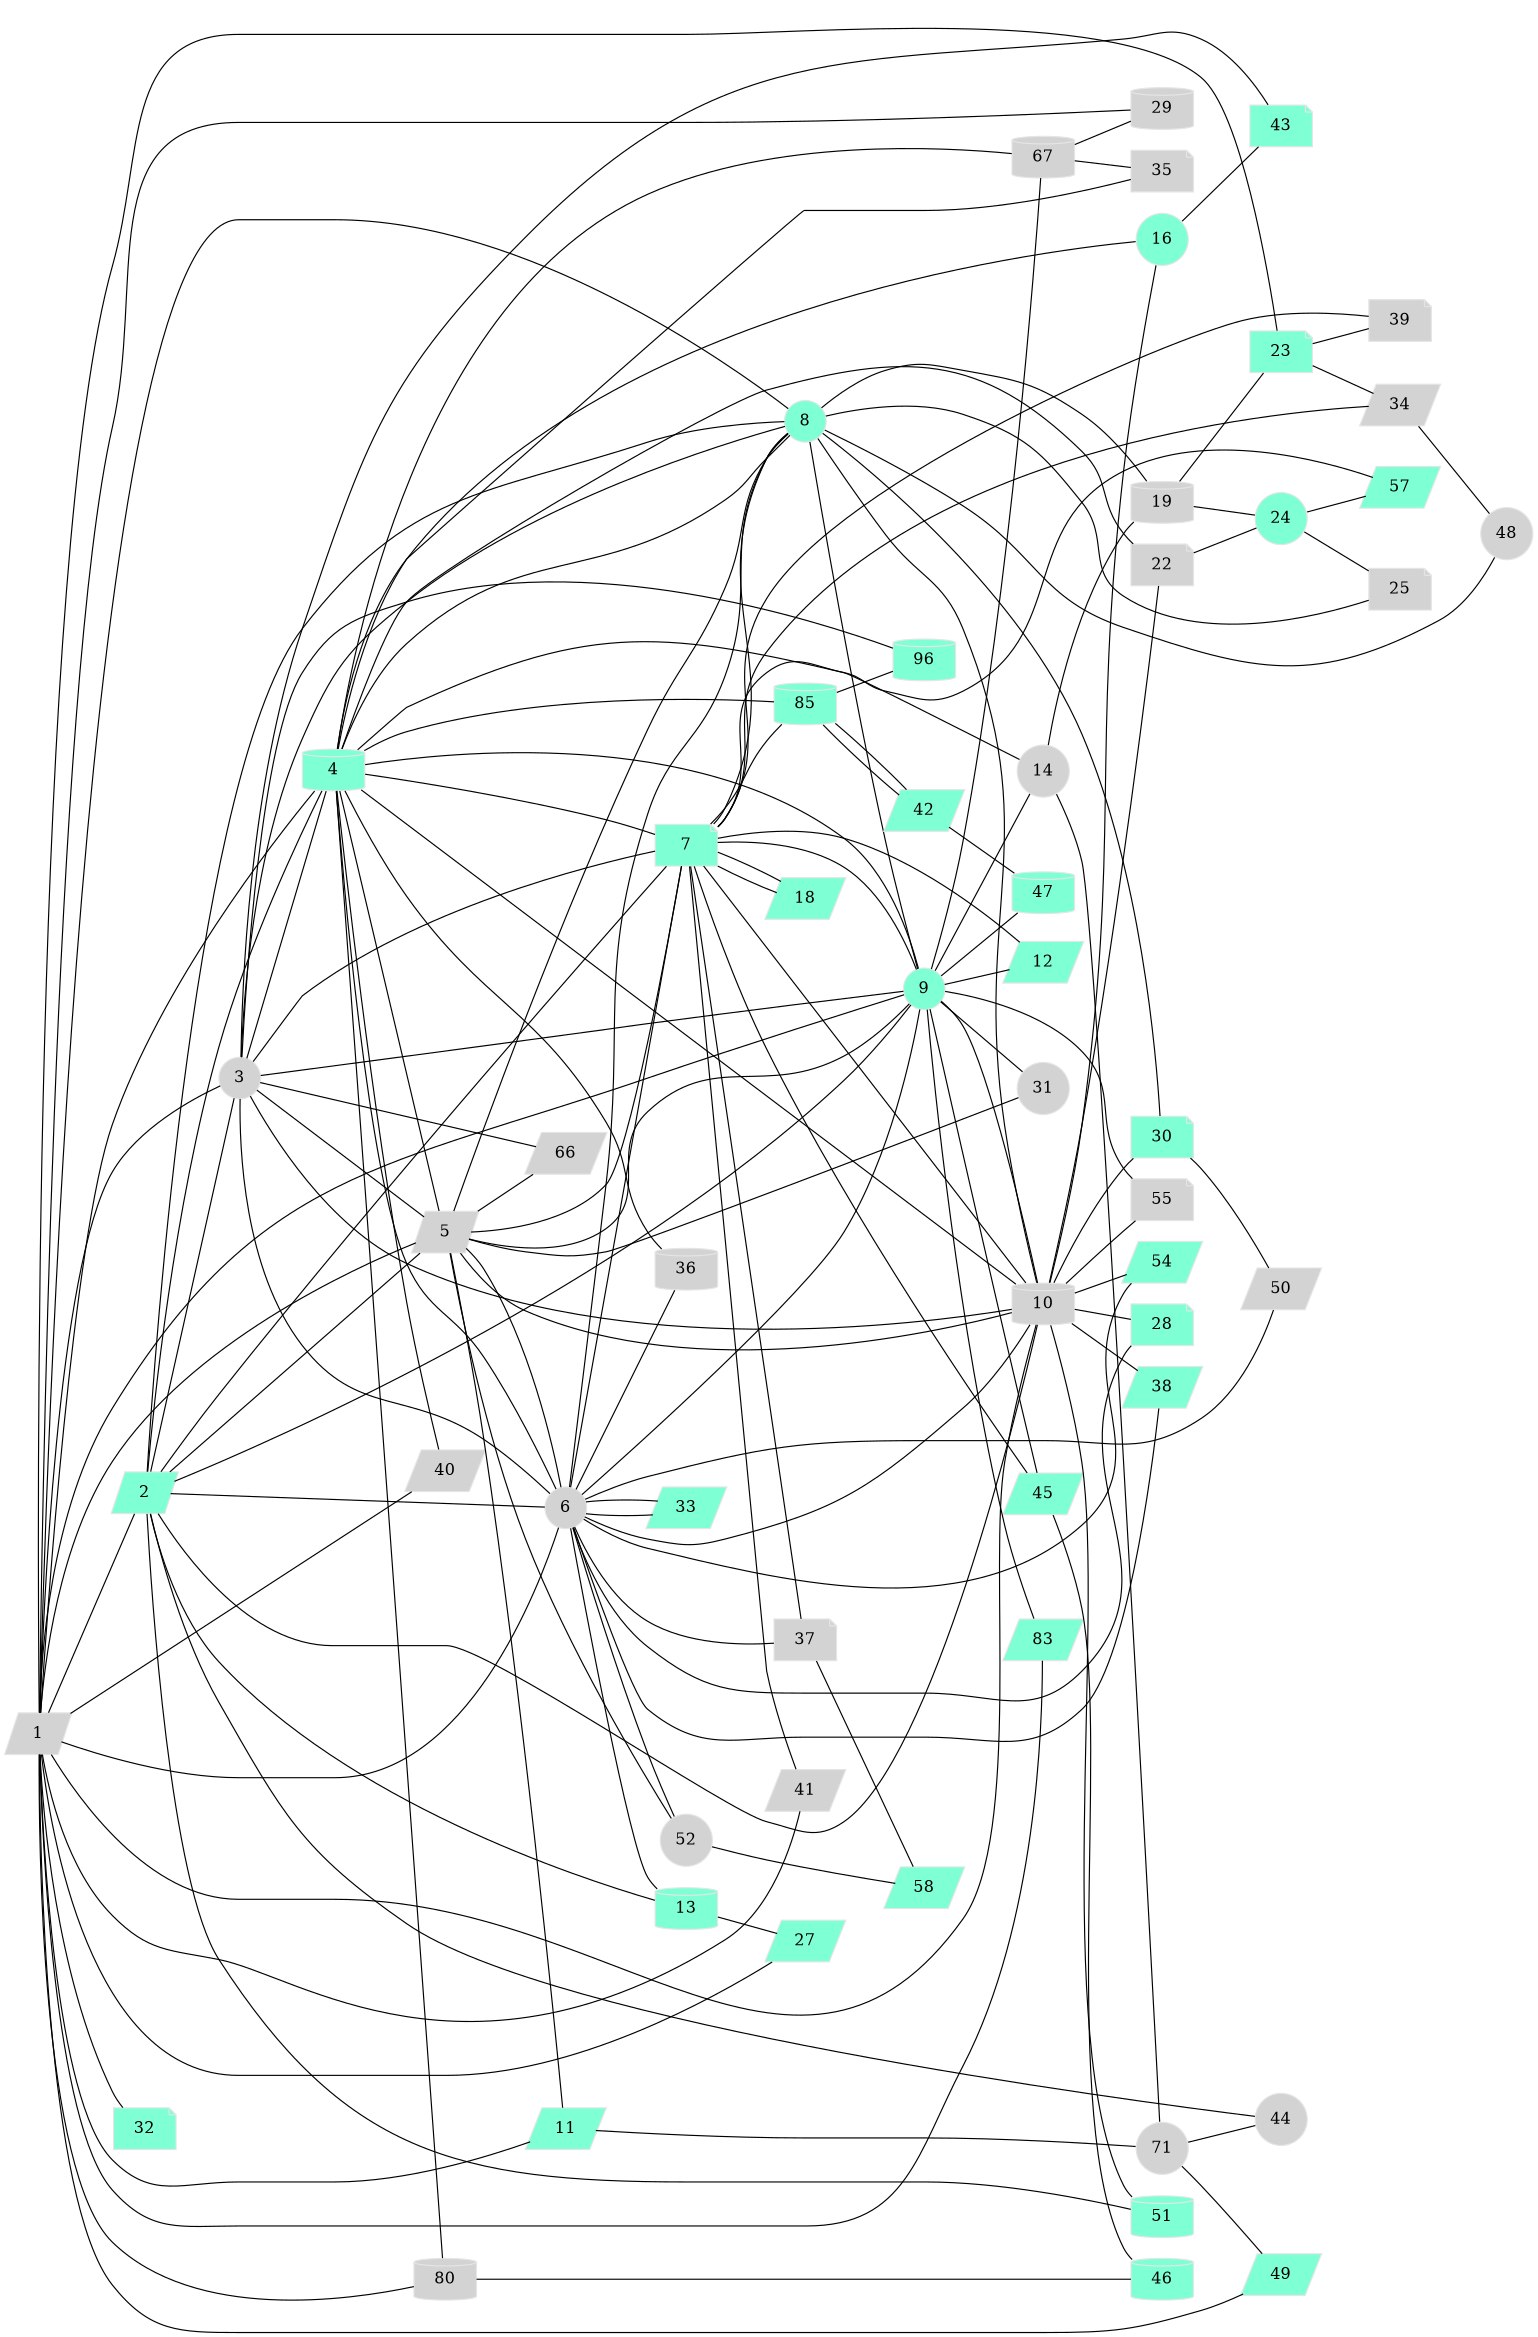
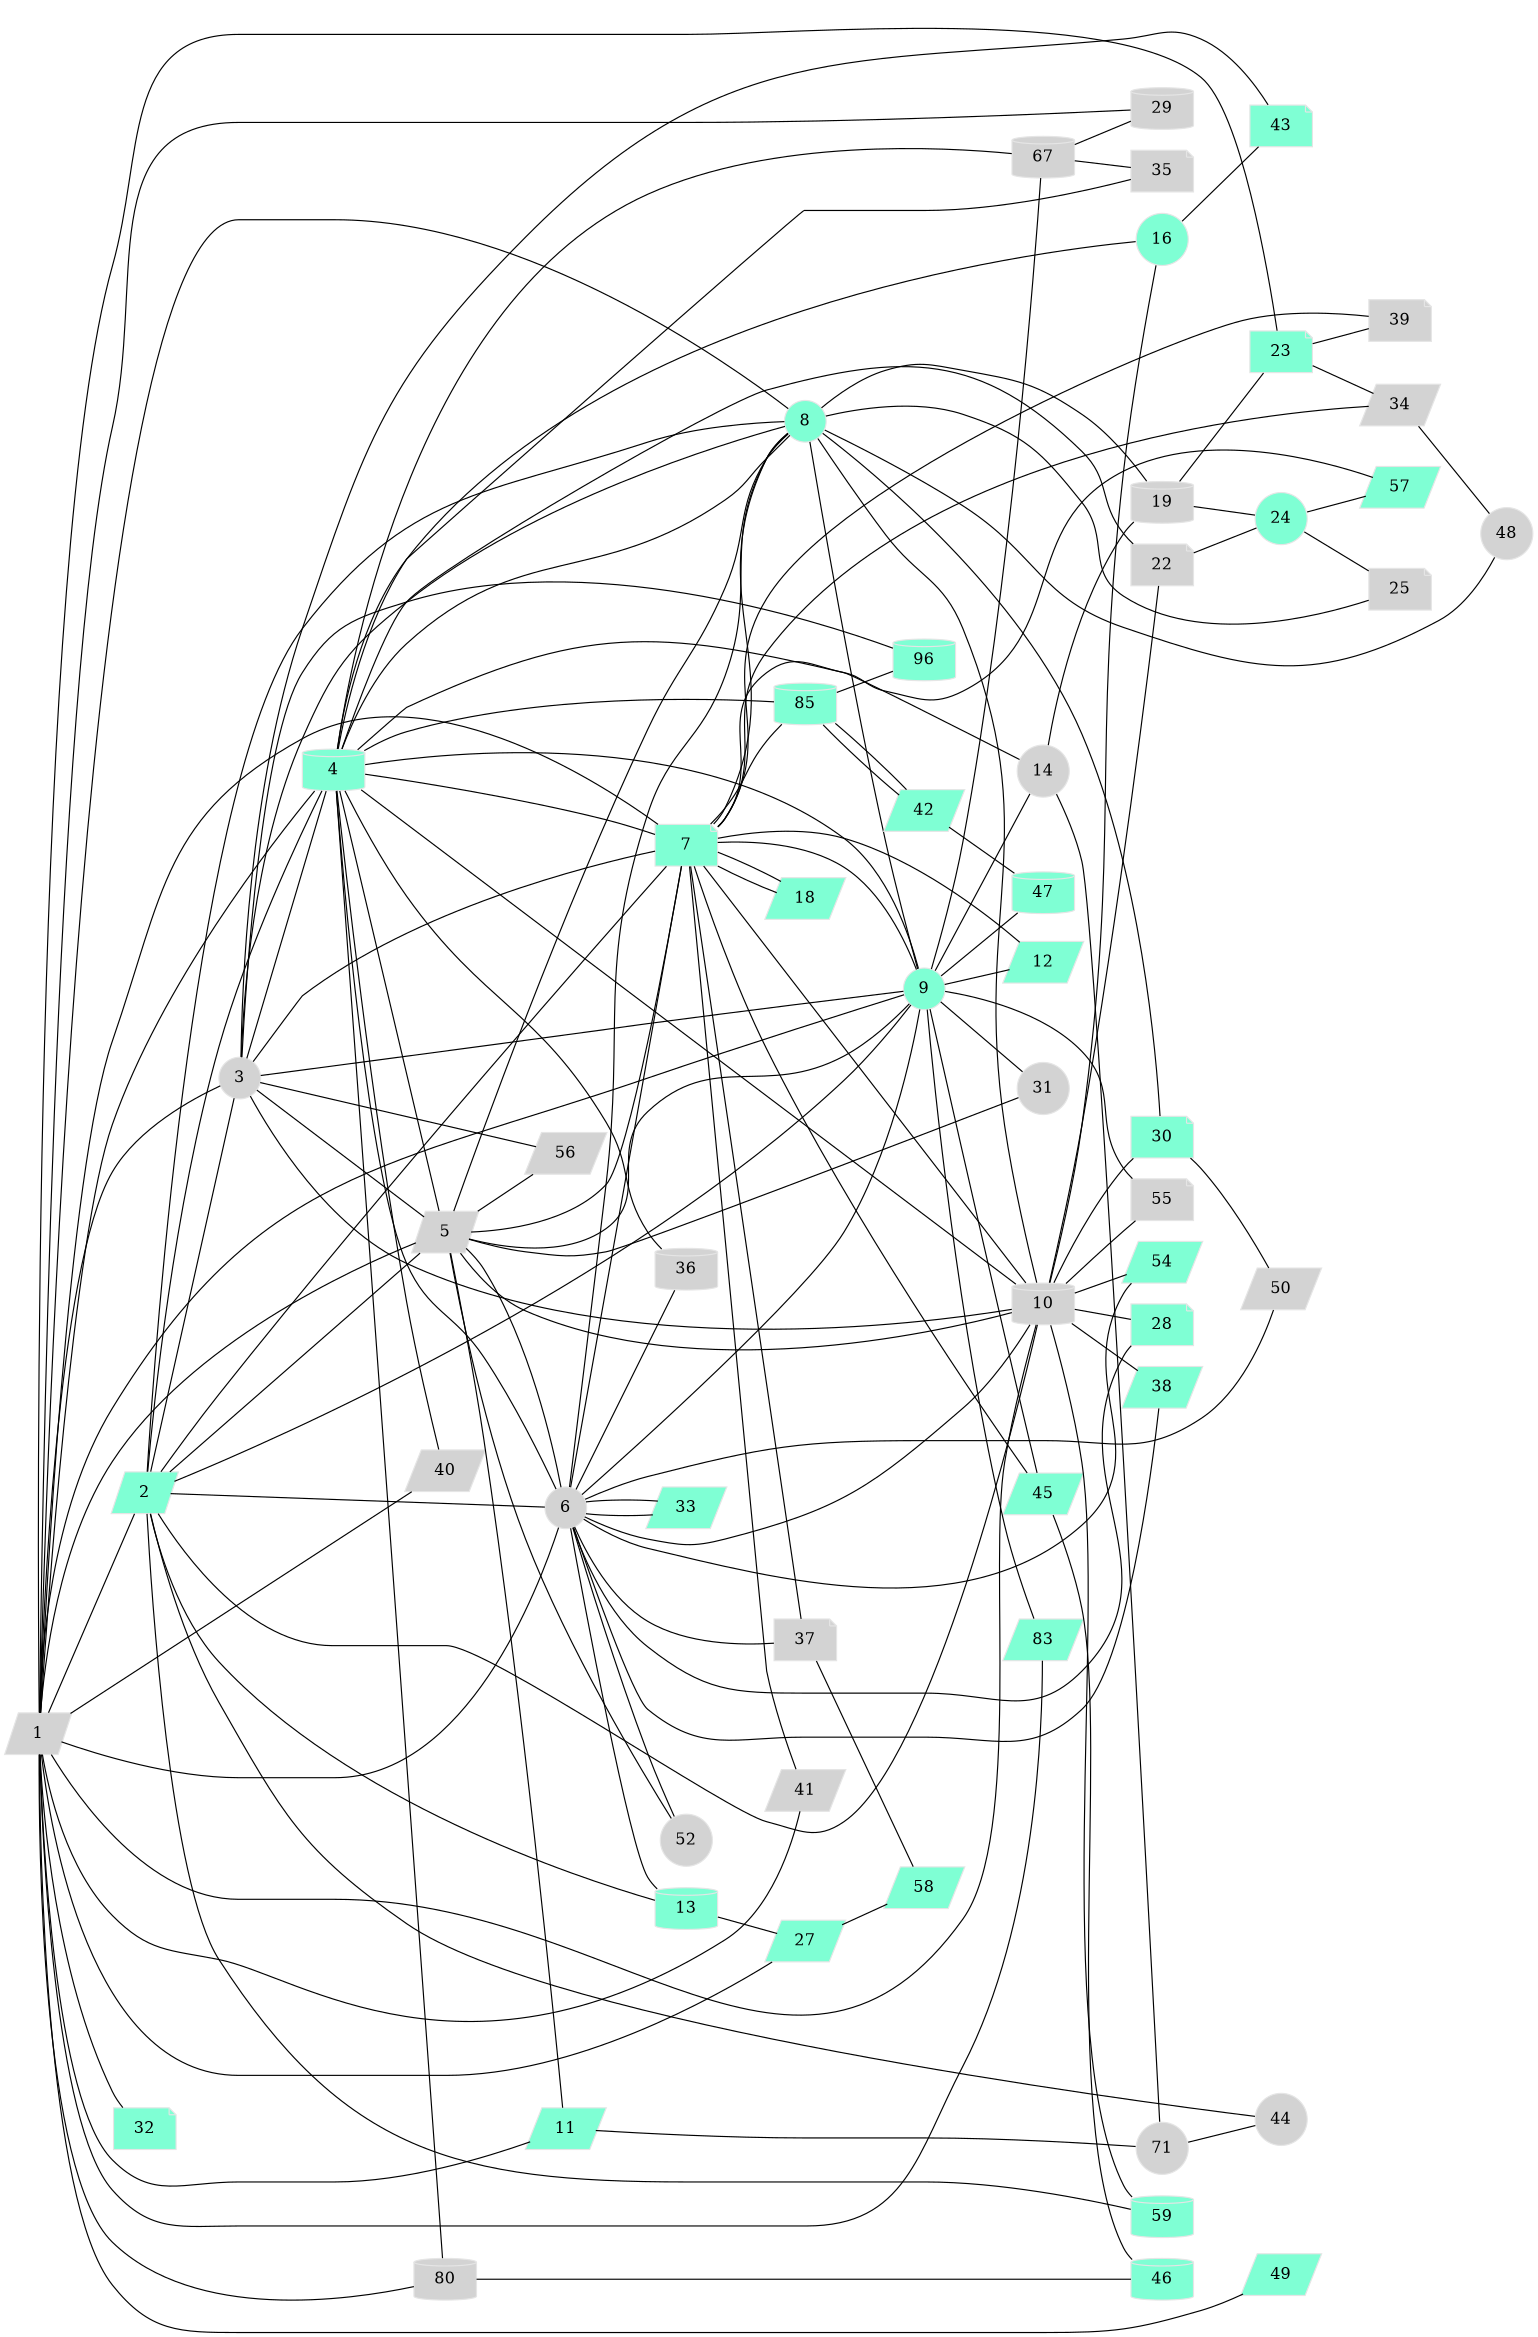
edge "7" -- "1": added
edge "9" -- "10": removed
node "66": label "66" -> "56"
edge "3" -- "6": removed
edge "52" -- "58": now "27" -- "58"
edge "71" -- "49": removed
node "51": label "51" -> "59"
